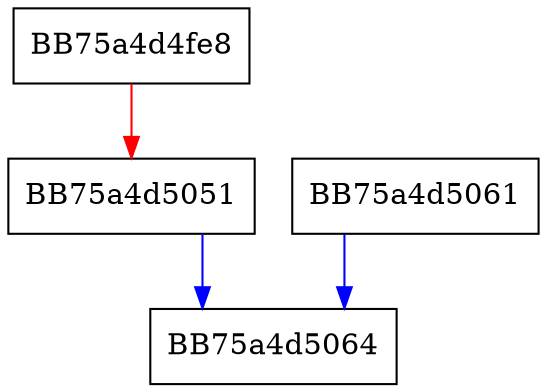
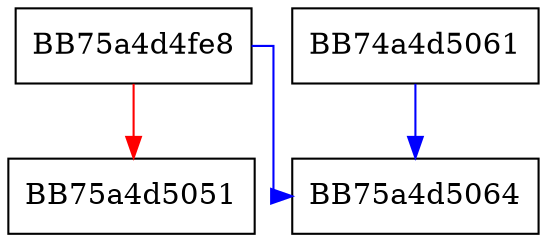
node "BB75a4d5061": label "BB75a4d5061" -> "BB74a4d5061"
edge "BB75a4d5051" -> "BB75a4d5064": now "BB75a4d4fe8" -> "BB75a4d5064"
